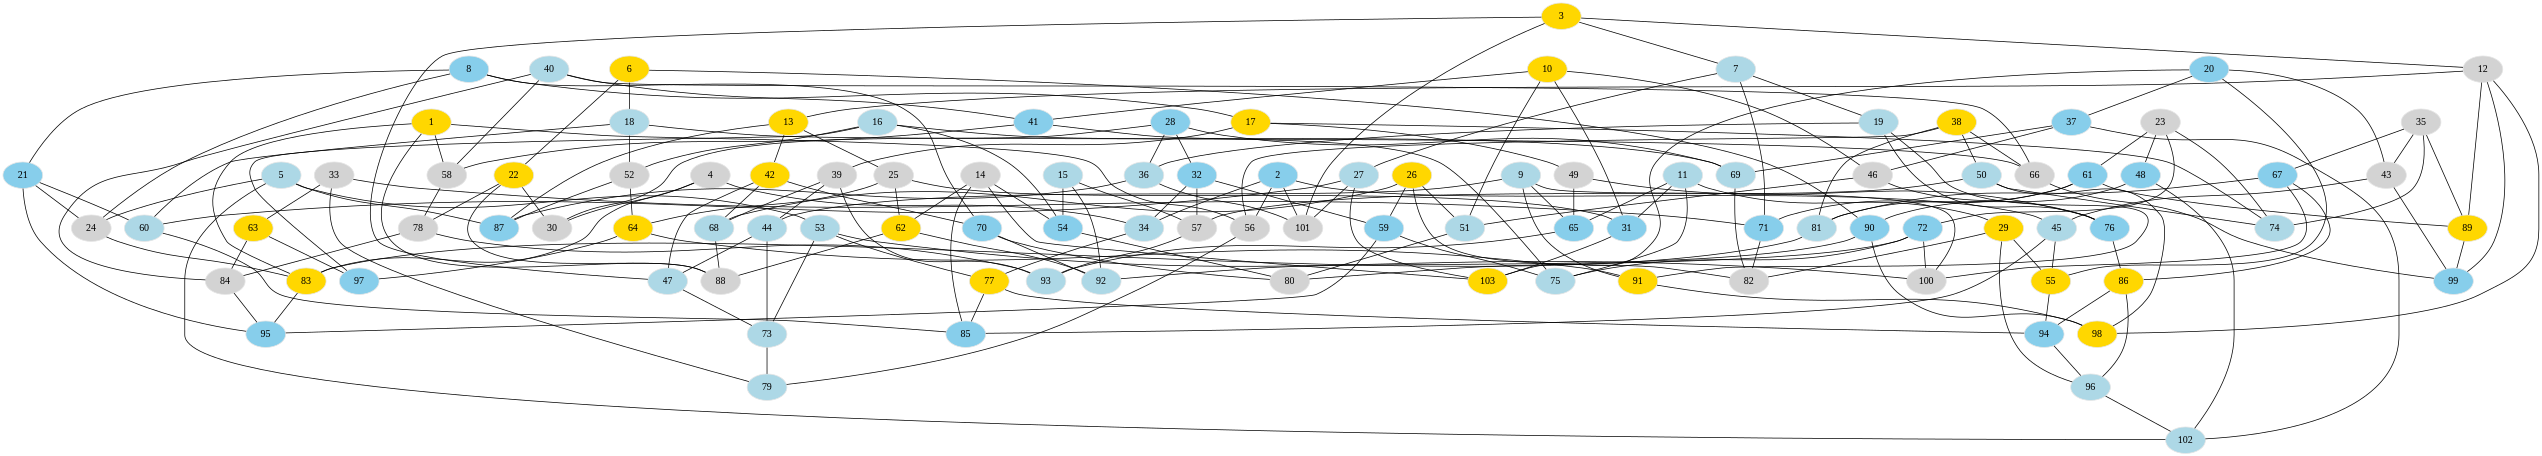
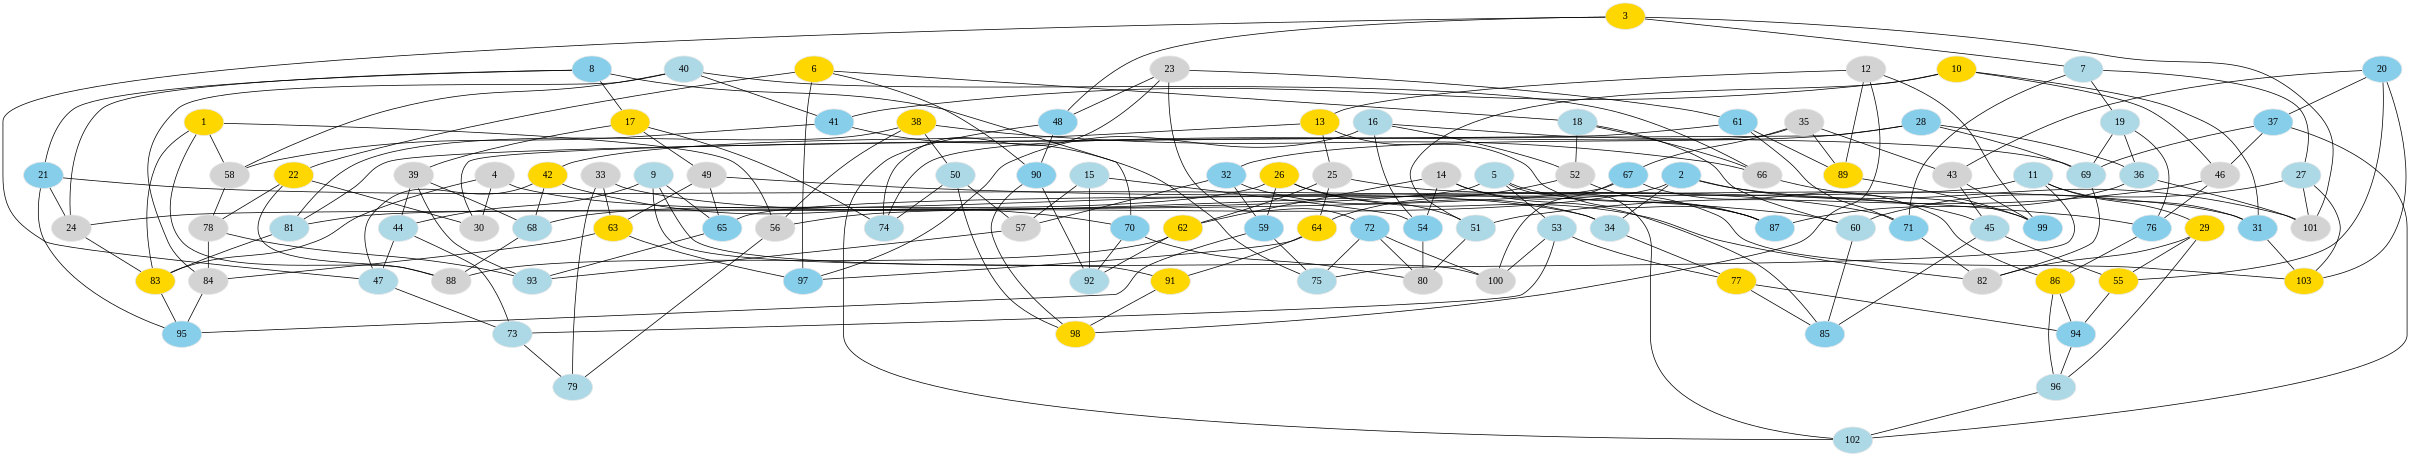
edge "3" -- "12": now "3" -- "48"
edge "6" -- "97": added
edge "49" -- "63": added
edge "19" -- "91": now "19" -- "69"
